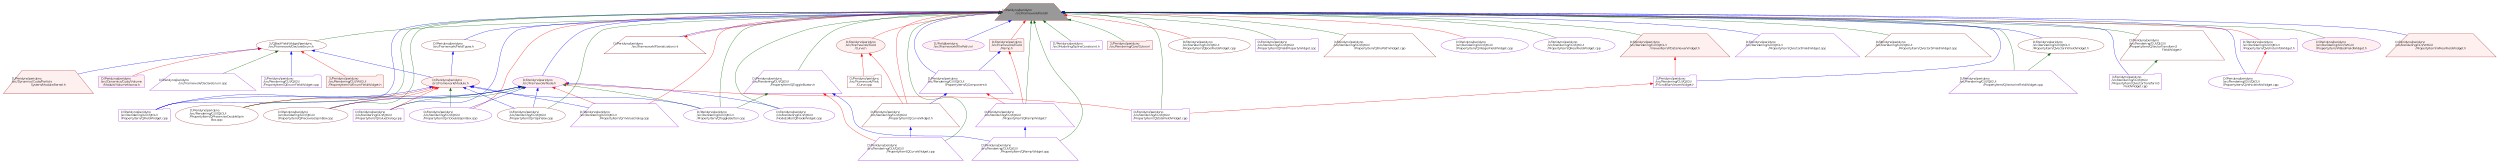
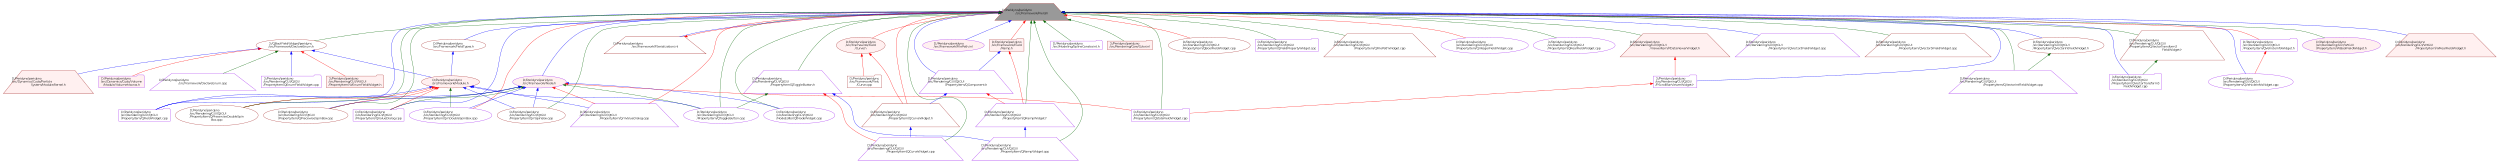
node "D:/Field/peridyno /src/Framework/FilePath.inl": label "D:/Field/peridyno /src/Framework/FilePath.inl" -> "D:/Peridyno/peridyno /src/Framework/FilePath.inl"
